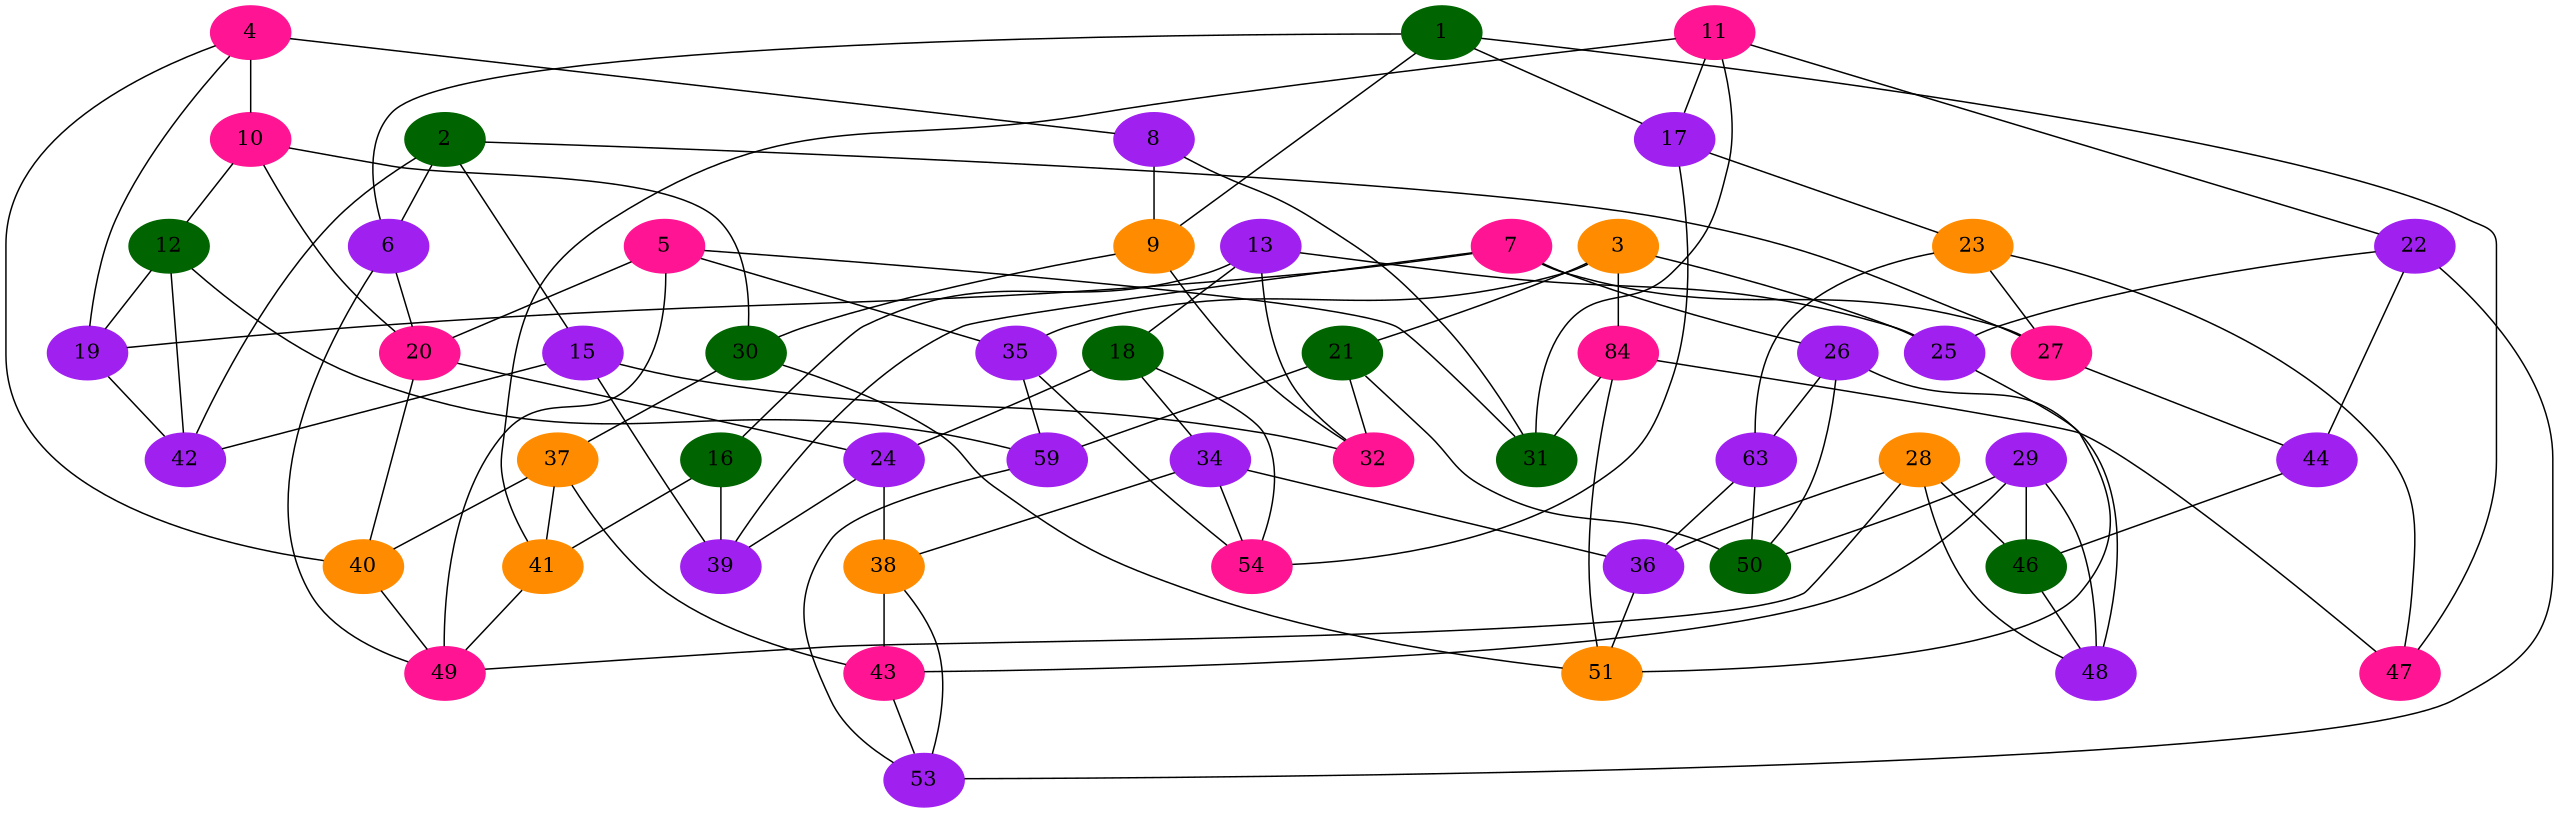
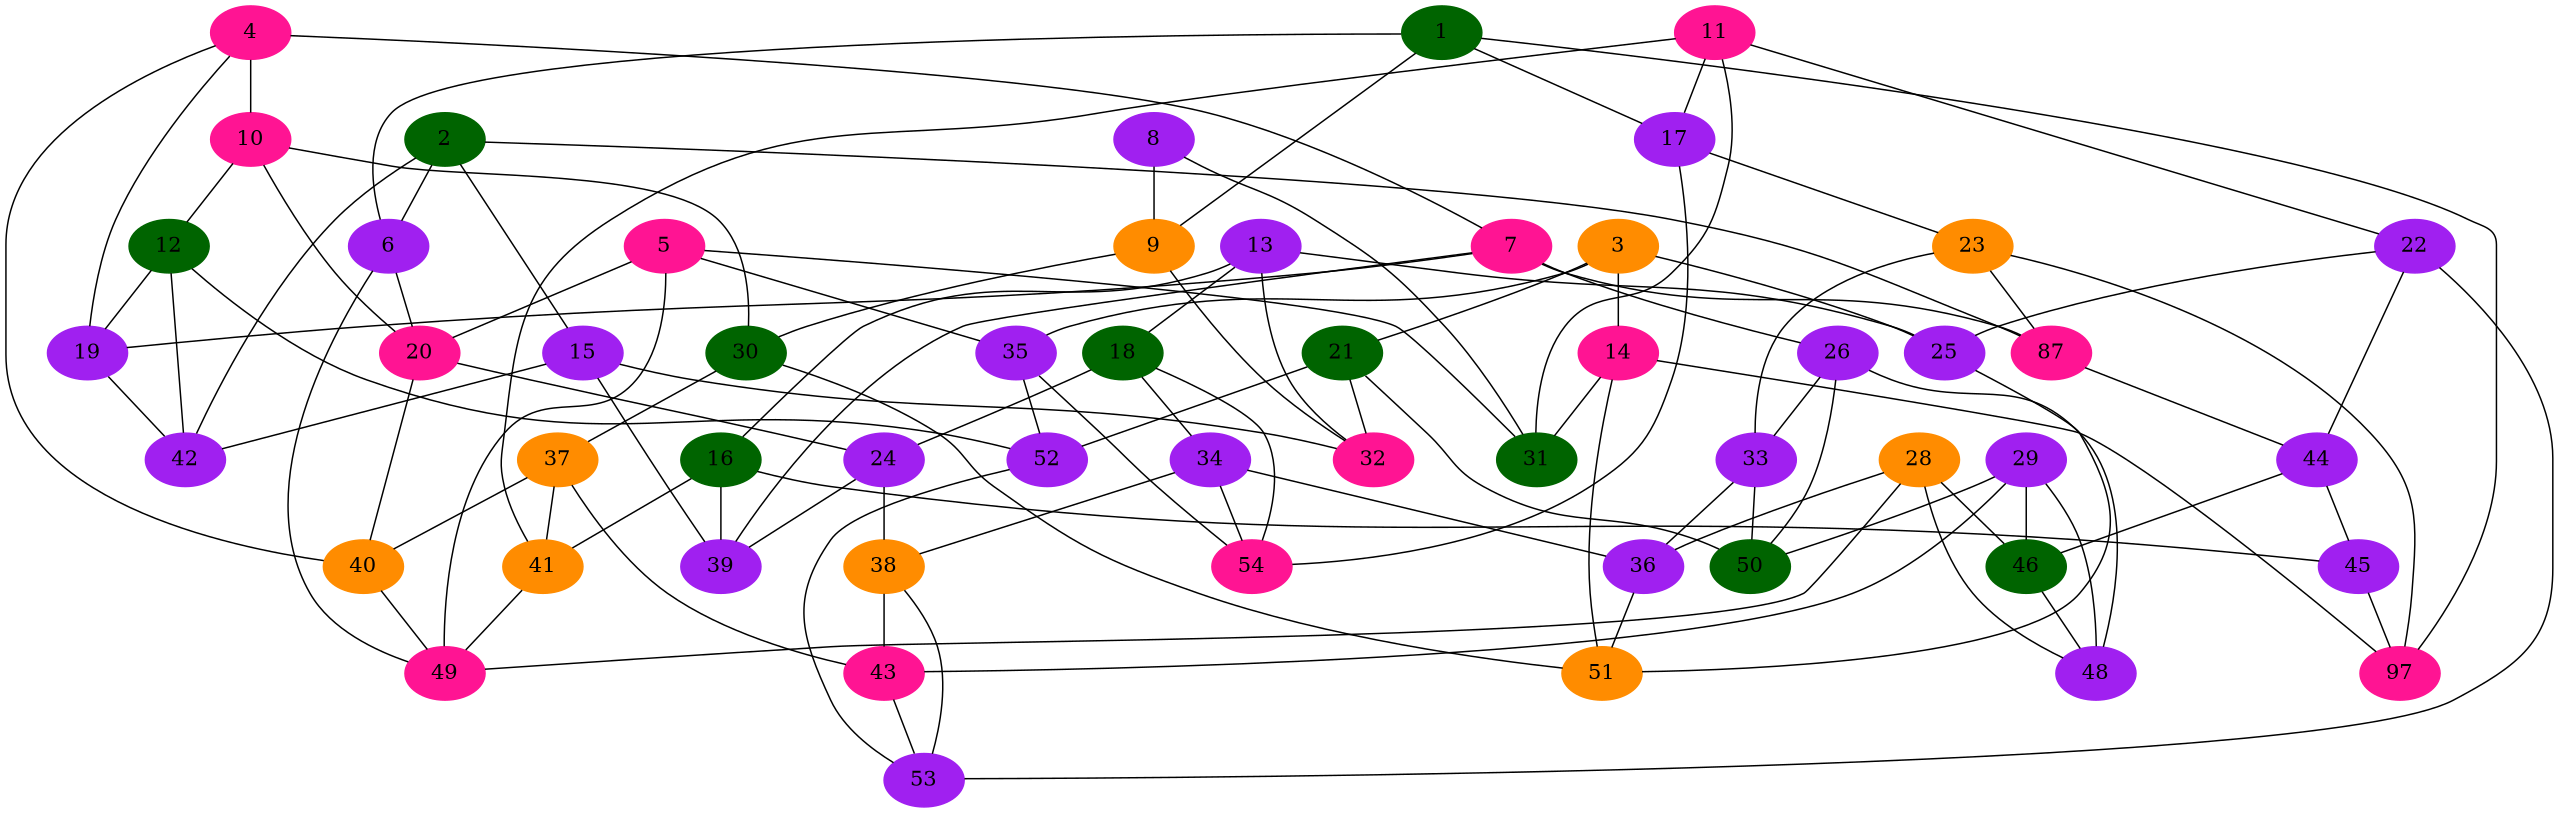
edge "4" -- "8": now "4" -- "7"
node "84": label "84" -> "14"
node "27": label "27" -> "87"
node "59": label "59" -> "52"
node "63": label "63" -> "33"
node "45": added
node "47": label "47" -> "97"
